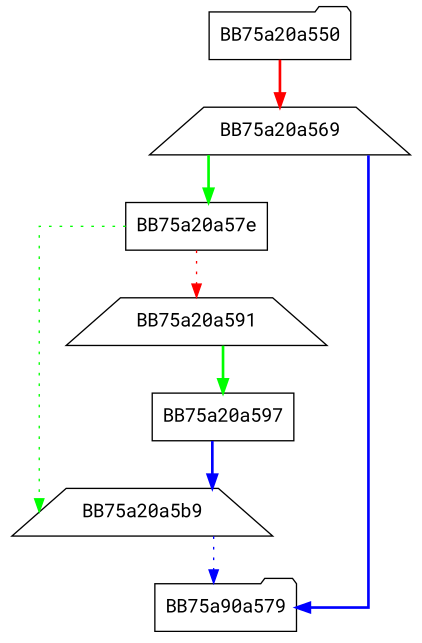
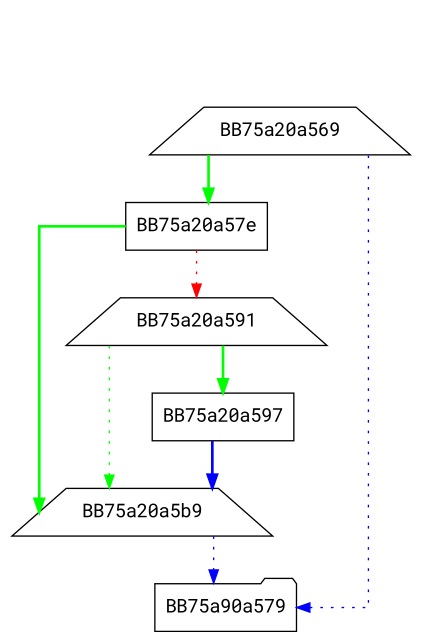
node "BB75a20a550": removed
edge "BB75a20a57e" -> "BB75a20a5b9": style dotted -> bold
edge "BB75a20a591" -> "BB75a20a5b9": added
edge "BB75a20a569" -> "BB75a90a579": style bold -> dotted
